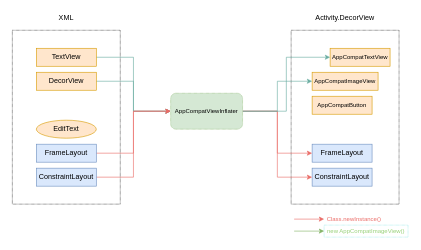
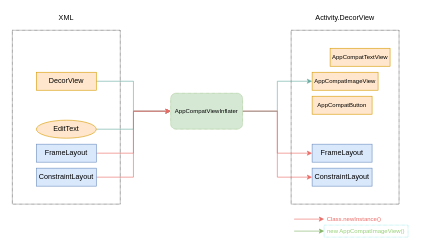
node "TextView": removed
edge "TextView" -> "AppCompatViewInflater": removed
edge "AppCompatViewInflater" -> "AppCompatTextView": removed
edge "EditText" -> "AppCompatViewInflater": added
